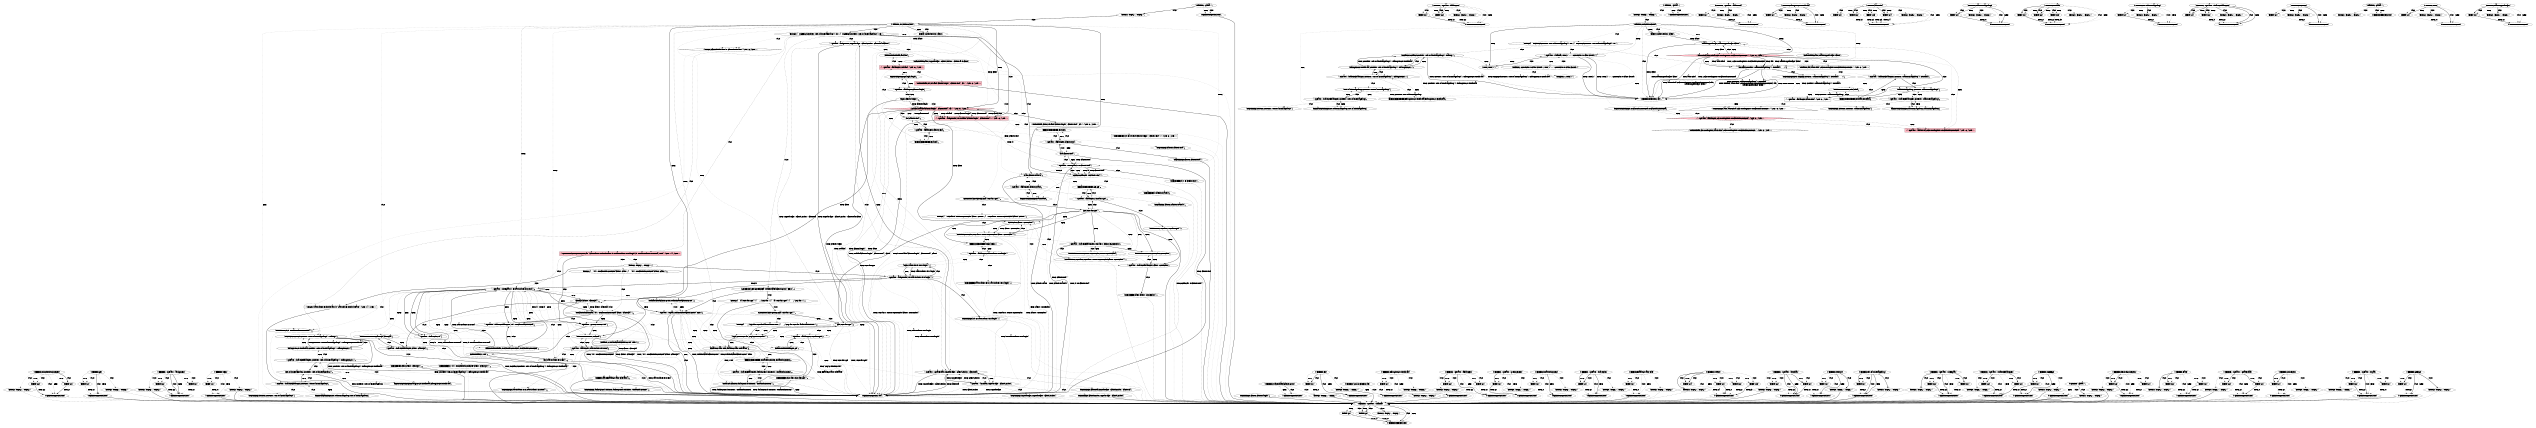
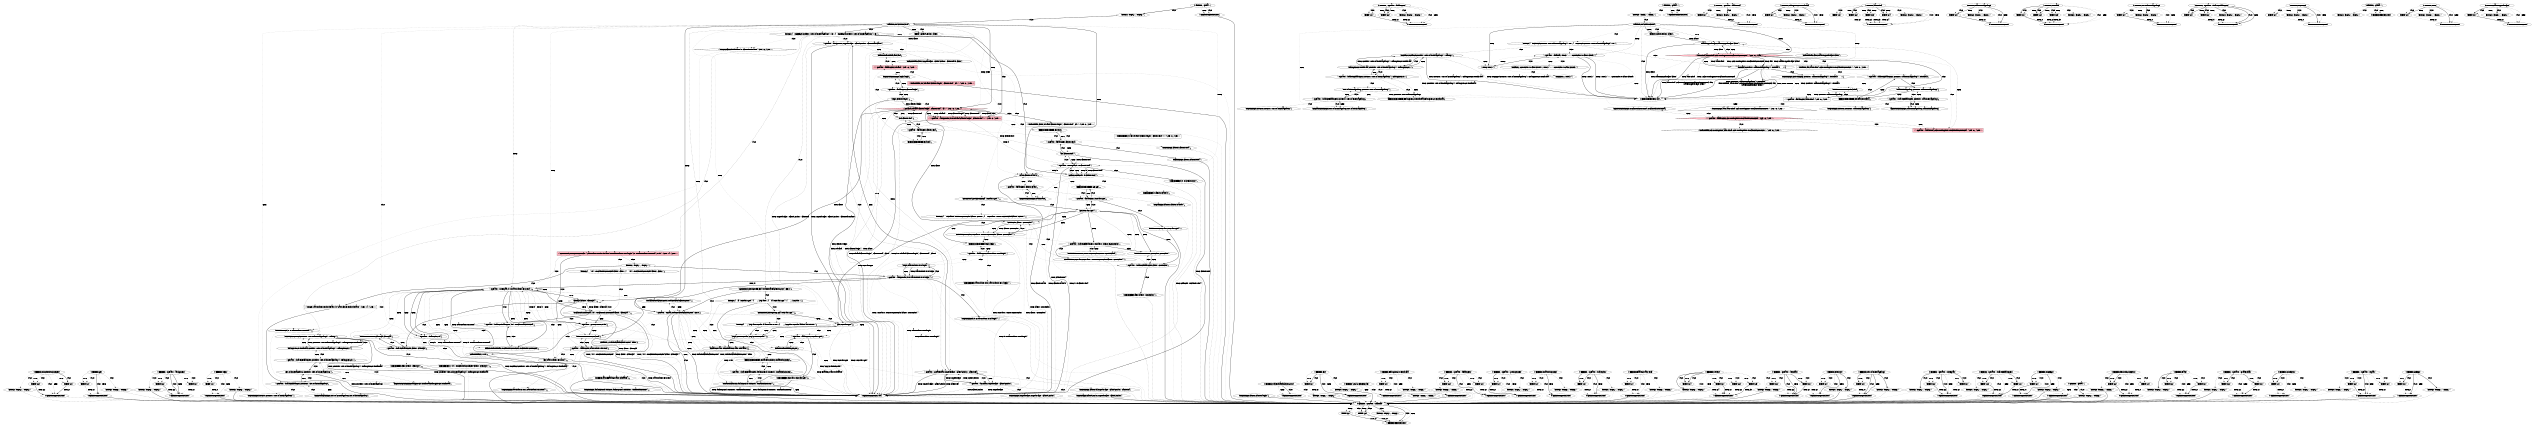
edge "(<operator>.notEquals,it != status_observers_.end())" -> "(<operator>.indirectFieldAccess,(*it)->OnClientDisconnected)": label "CDG: " -> "AST: "
